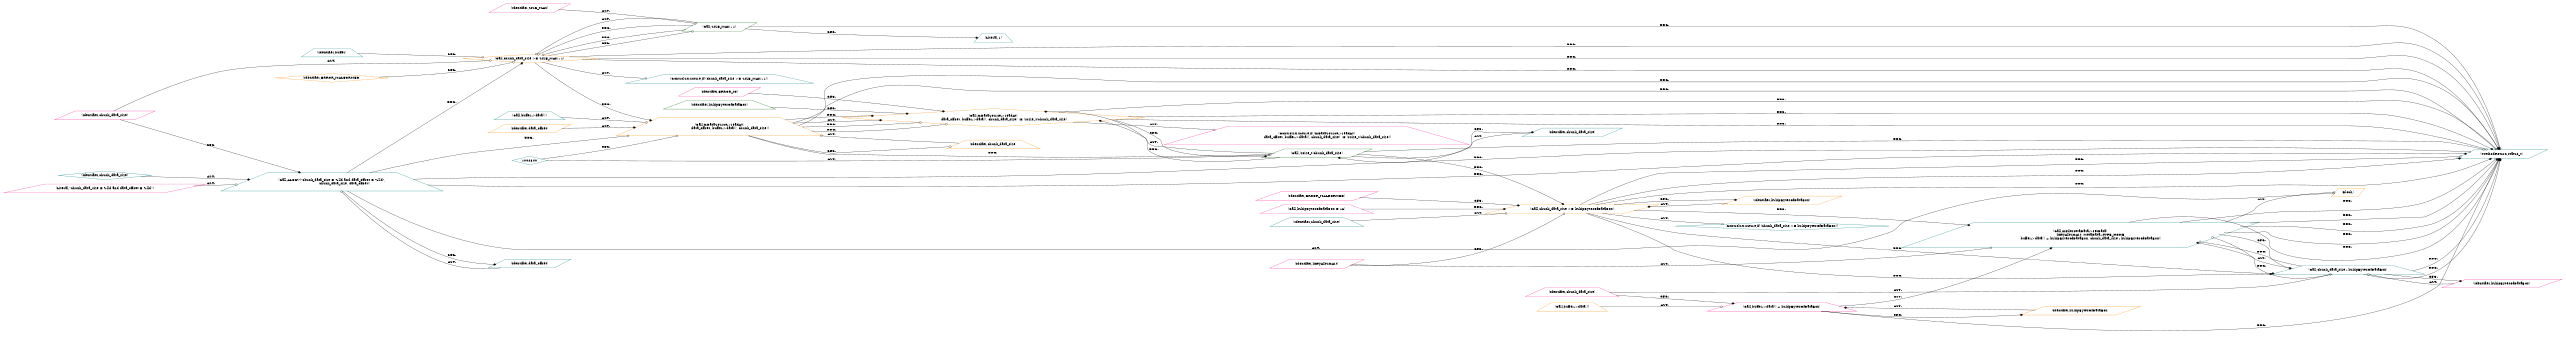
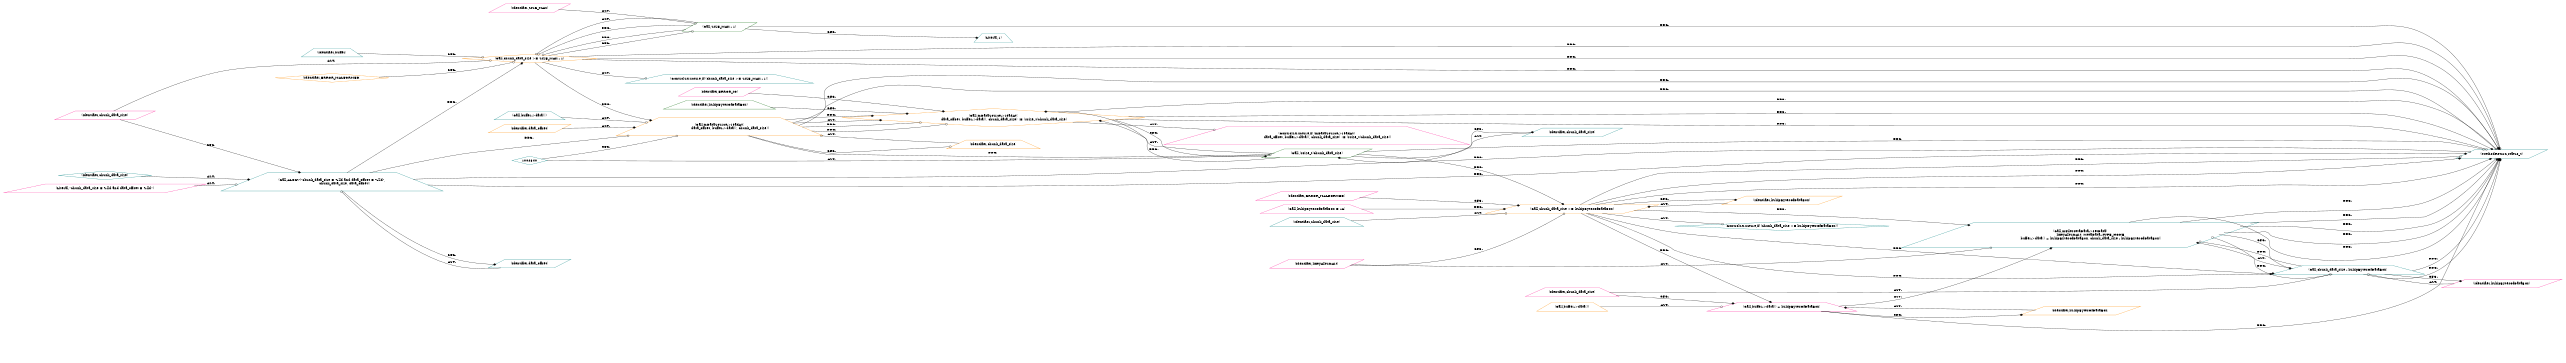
node "(Block,)": removed
edge "(Call,chunk_data_size <= kSkipBytesOfDataBox)" -> "(Call,buffer->data() + kSkipBytesOfDataBox)": added, label "DDG:"
